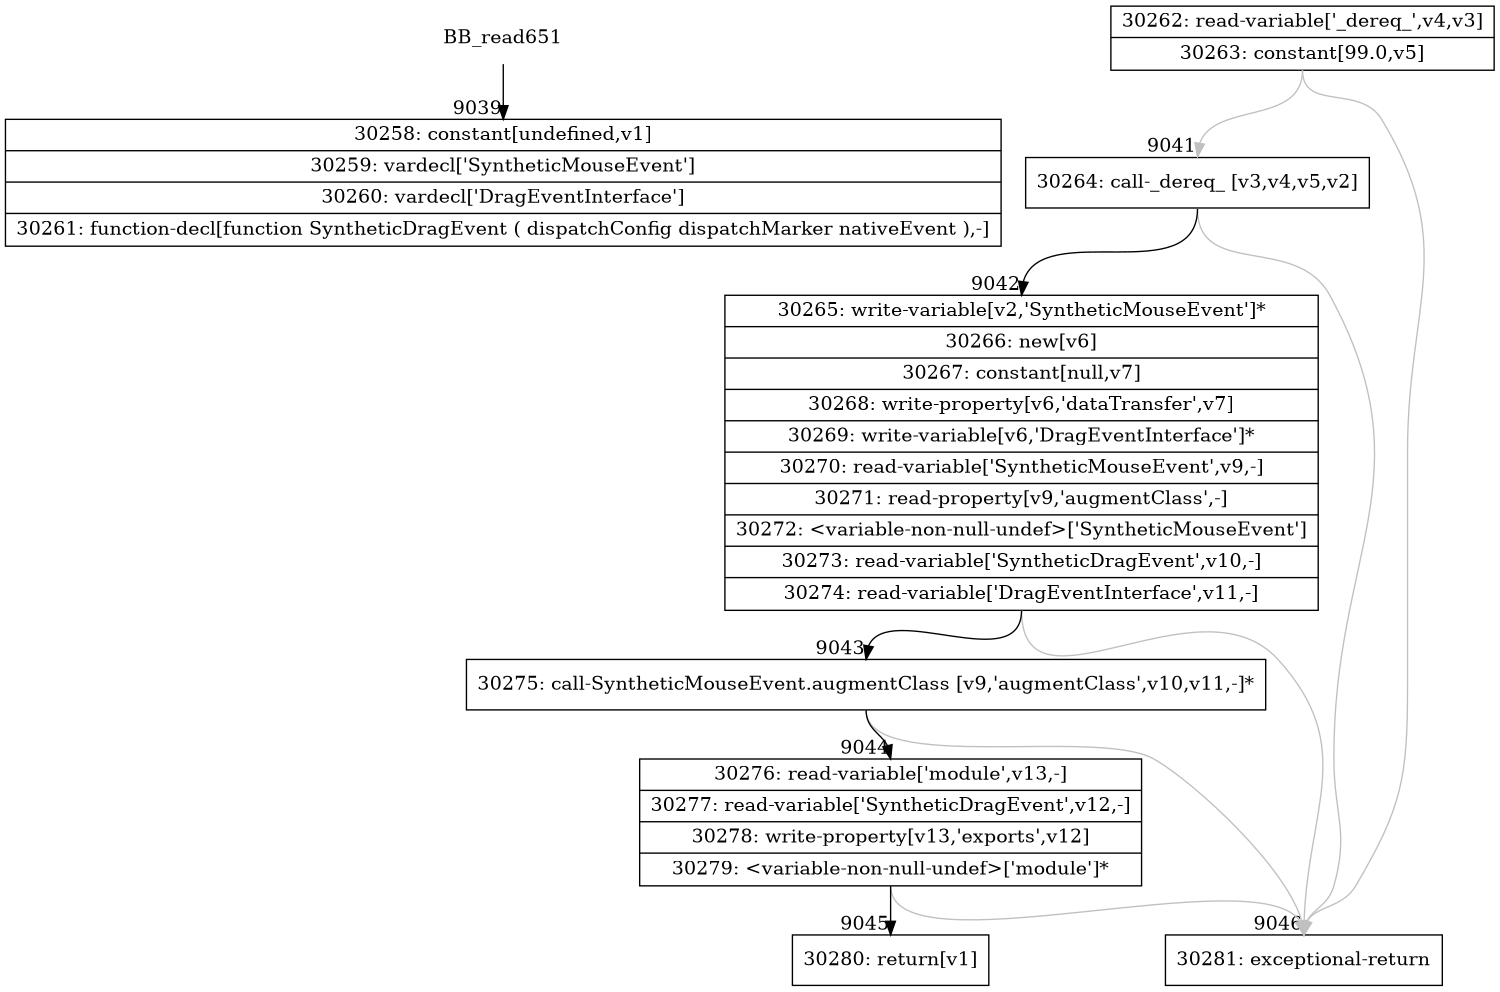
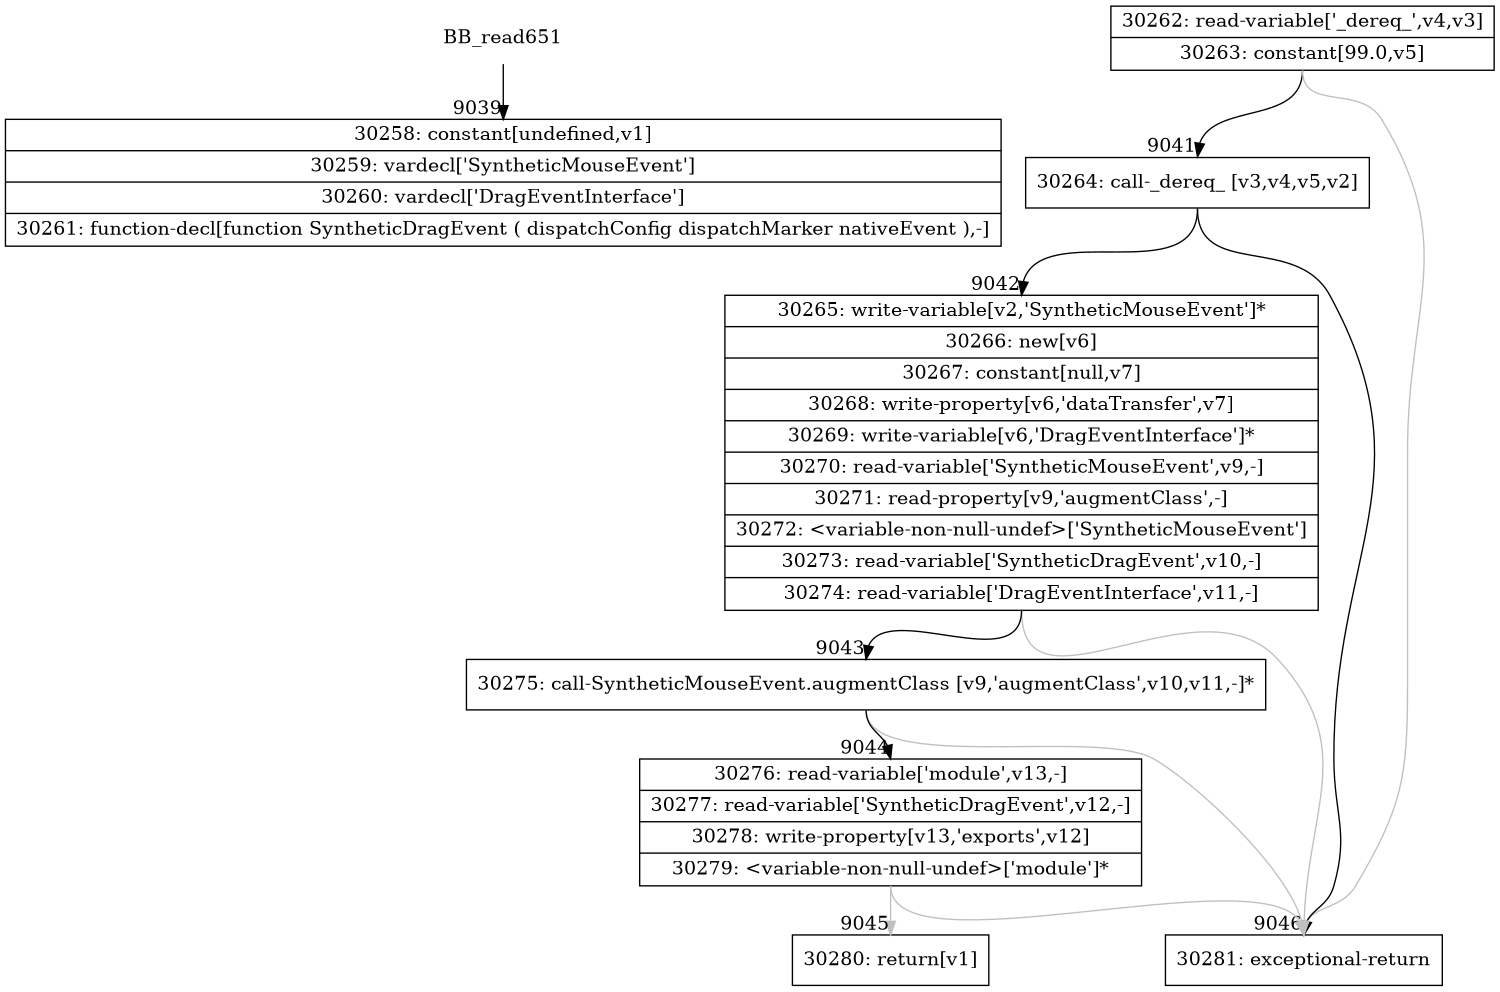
edge "30262: read-variable['_dereq_',v4,v3]" -> "30264: call-_dereq_ [v3,v4,v5,v2]": color gray -> black
edge "30264: call-_dereq_ [v3,v4,v5,v2]" -> "30281: exceptional-return": color gray -> black
edge "30276: read-variable['module',v13,-]" -> "30280: return[v1]": color black -> gray
